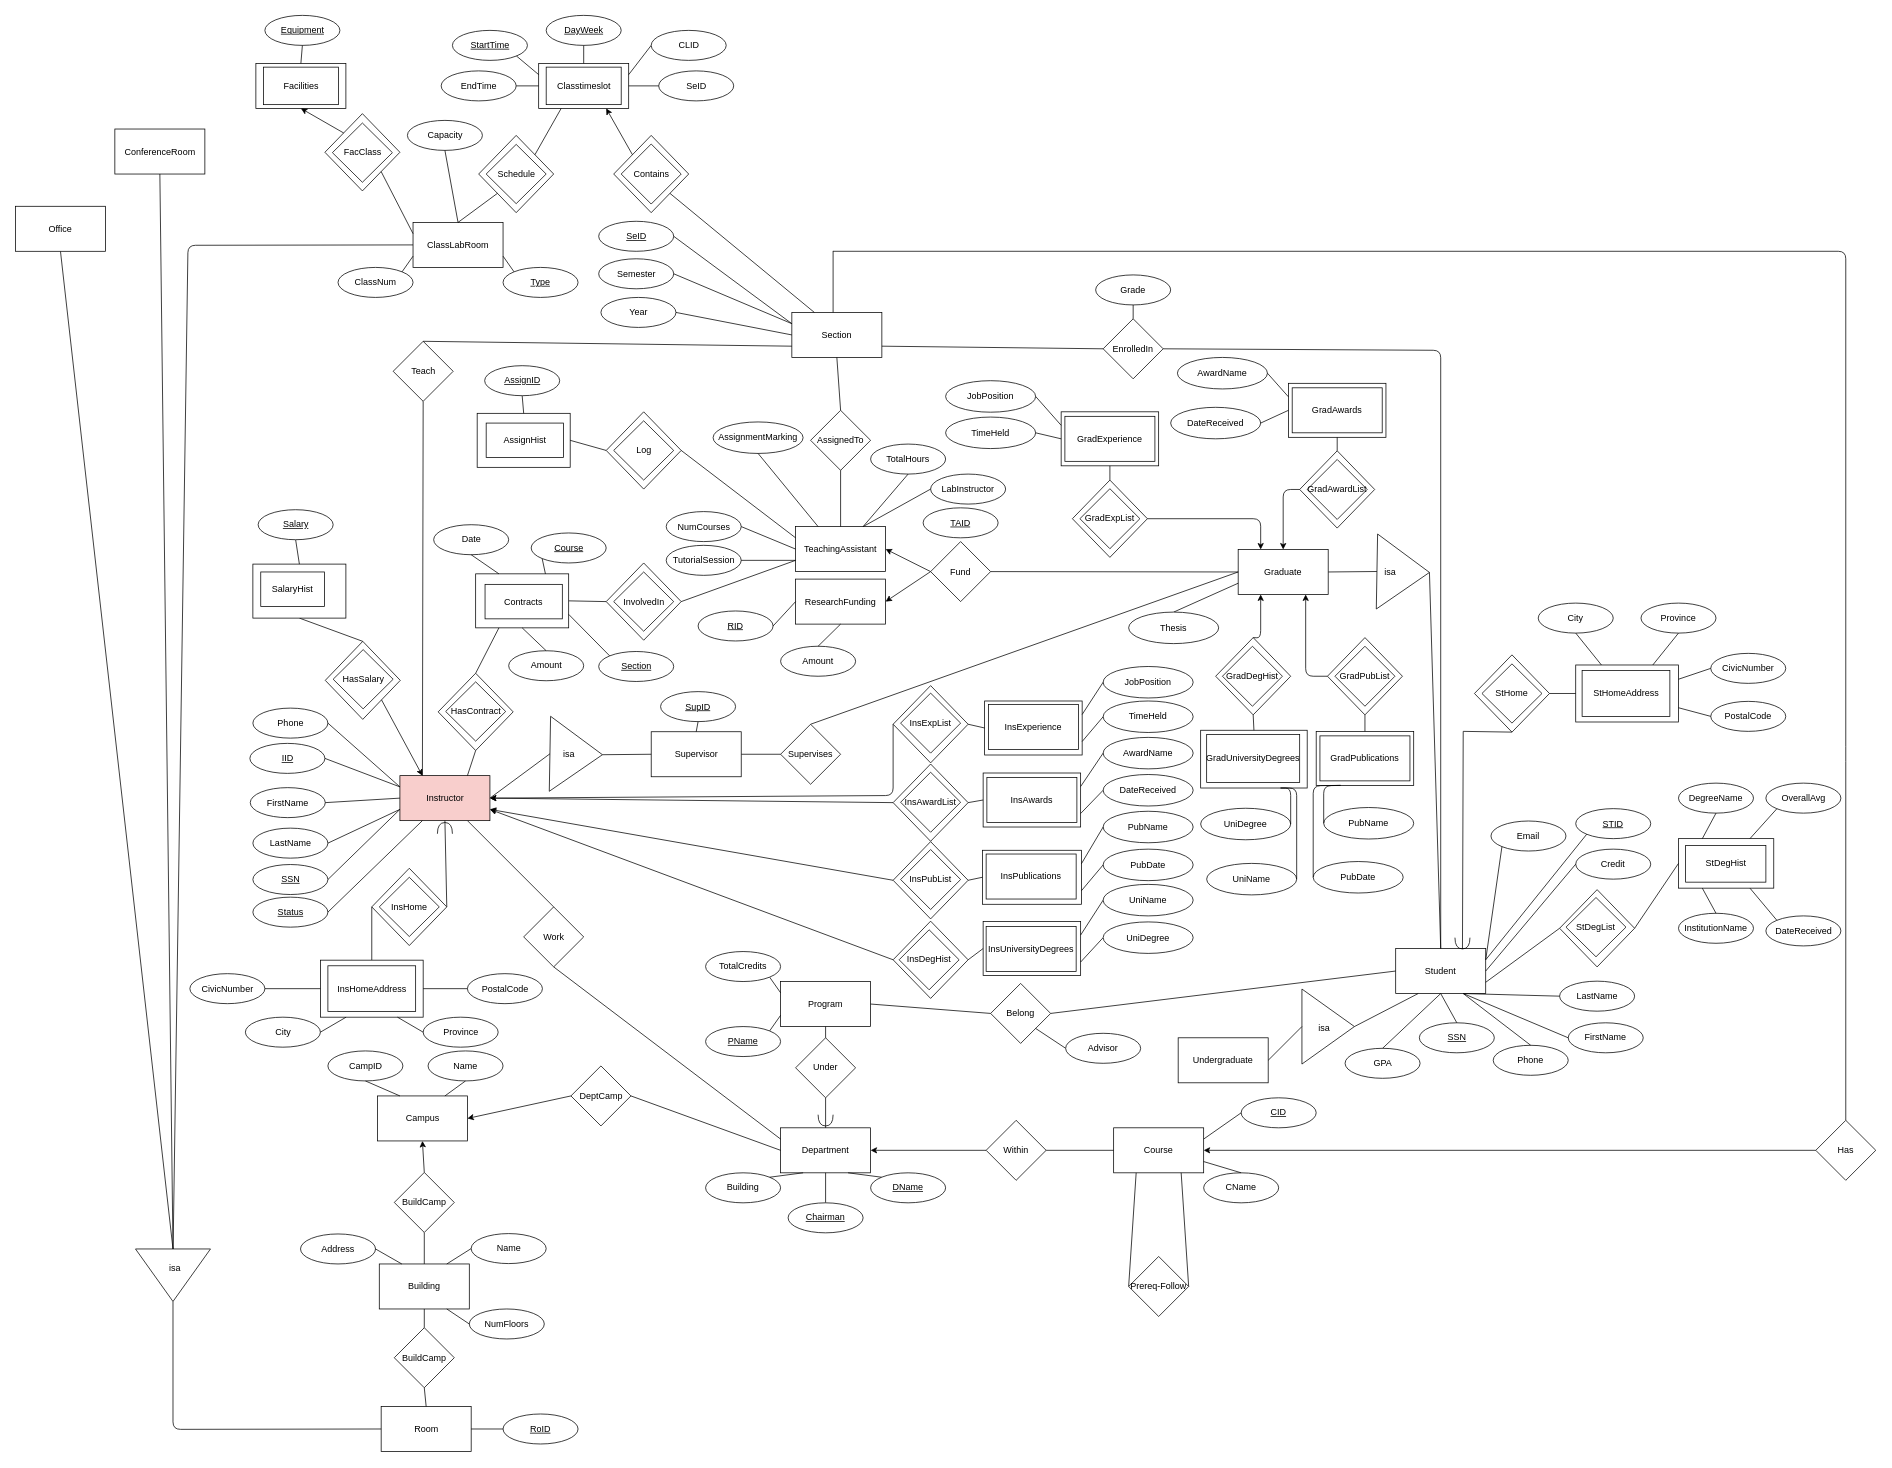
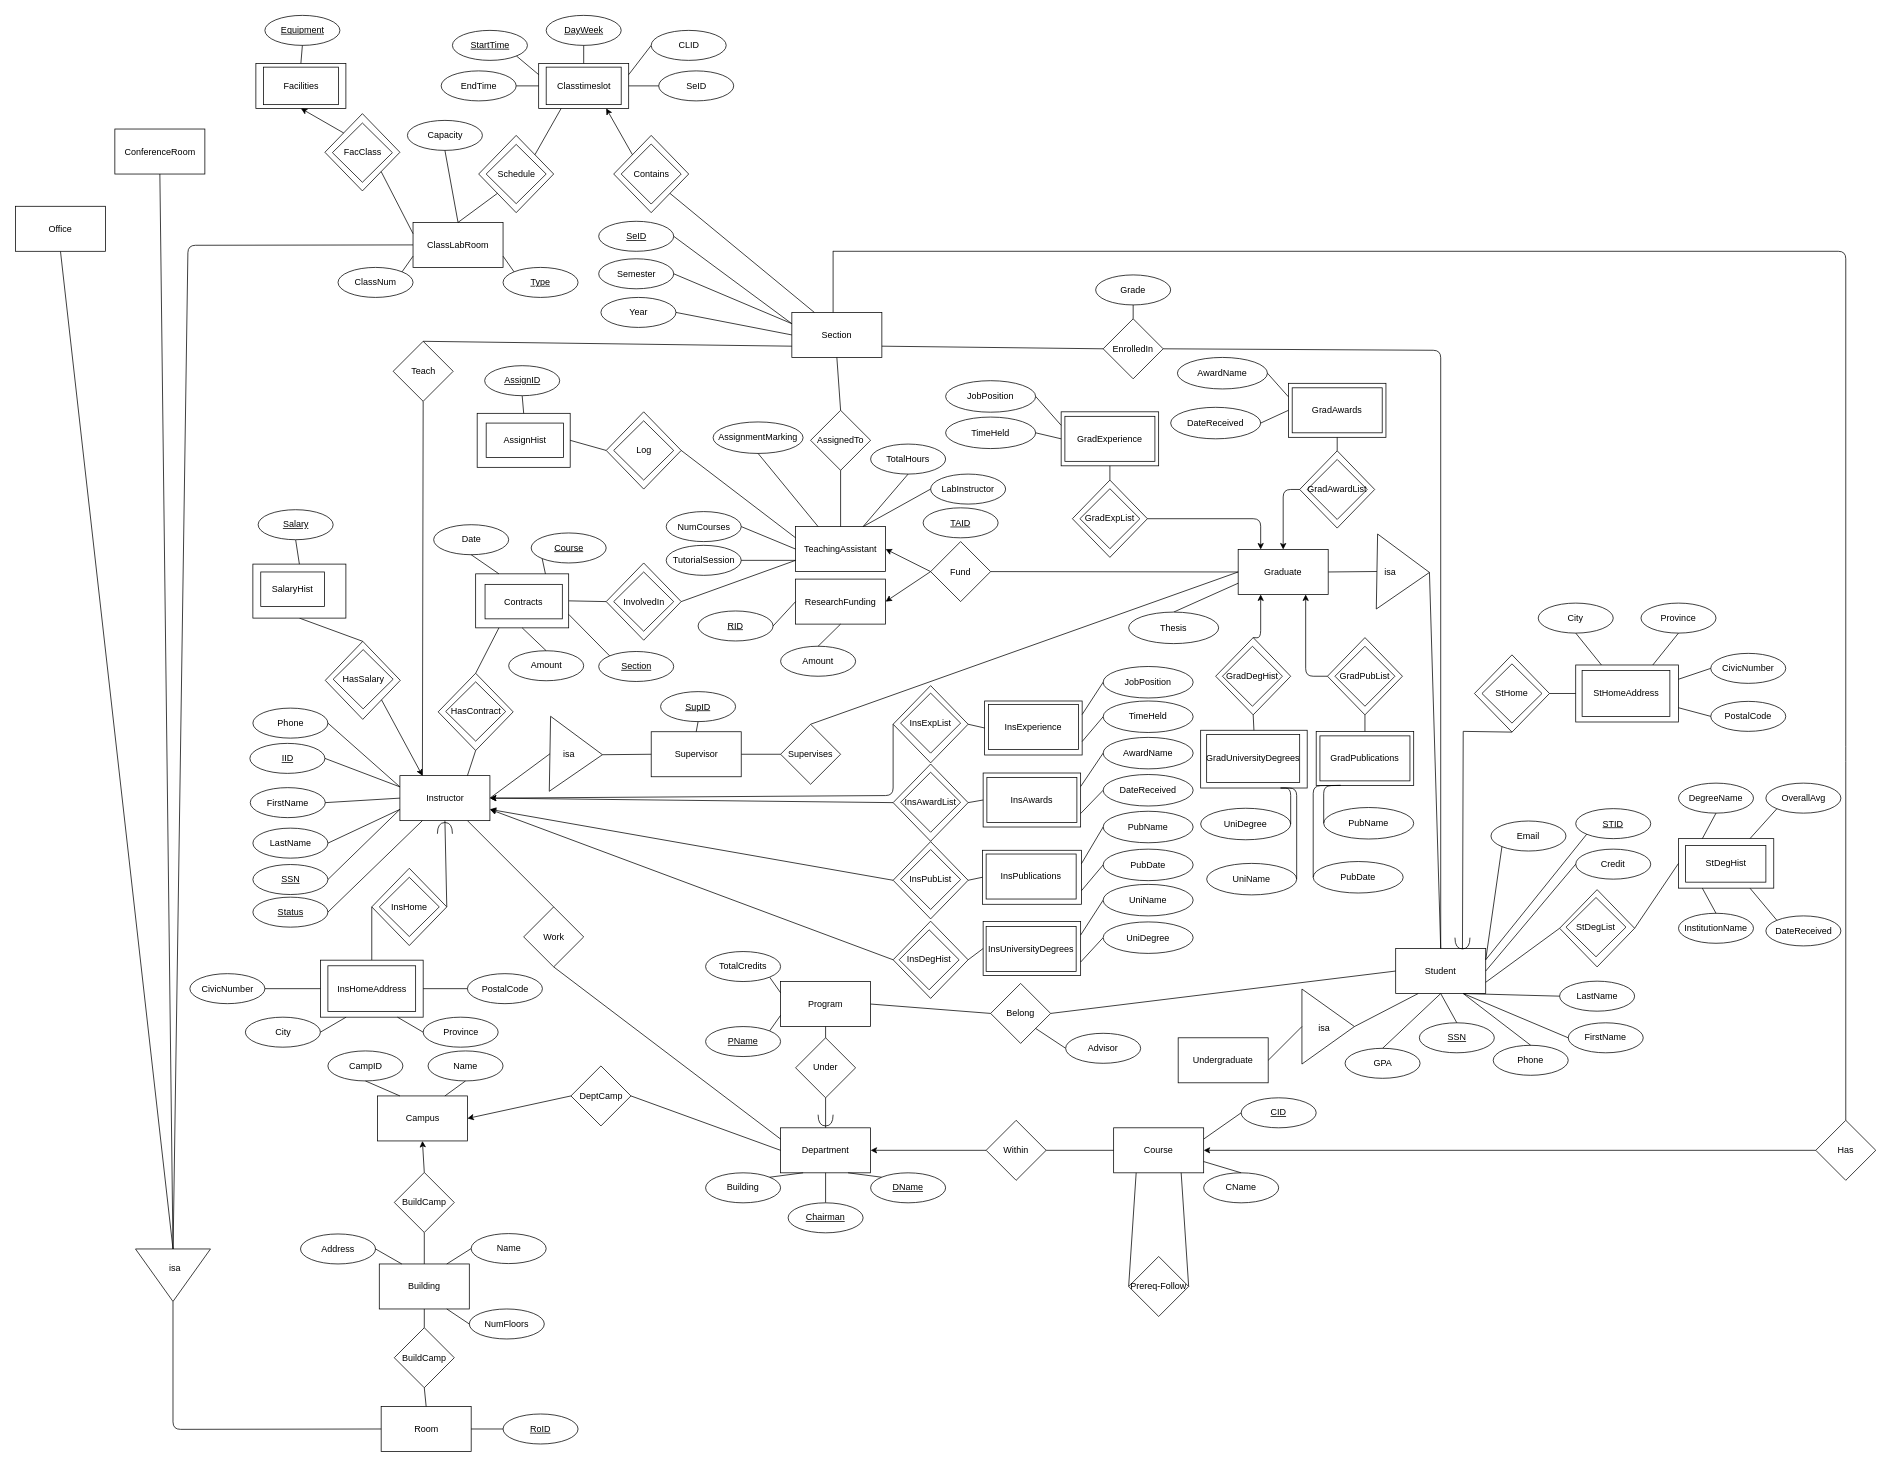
node "Instructor": fillcolor #f8cecc -> #ffffff
